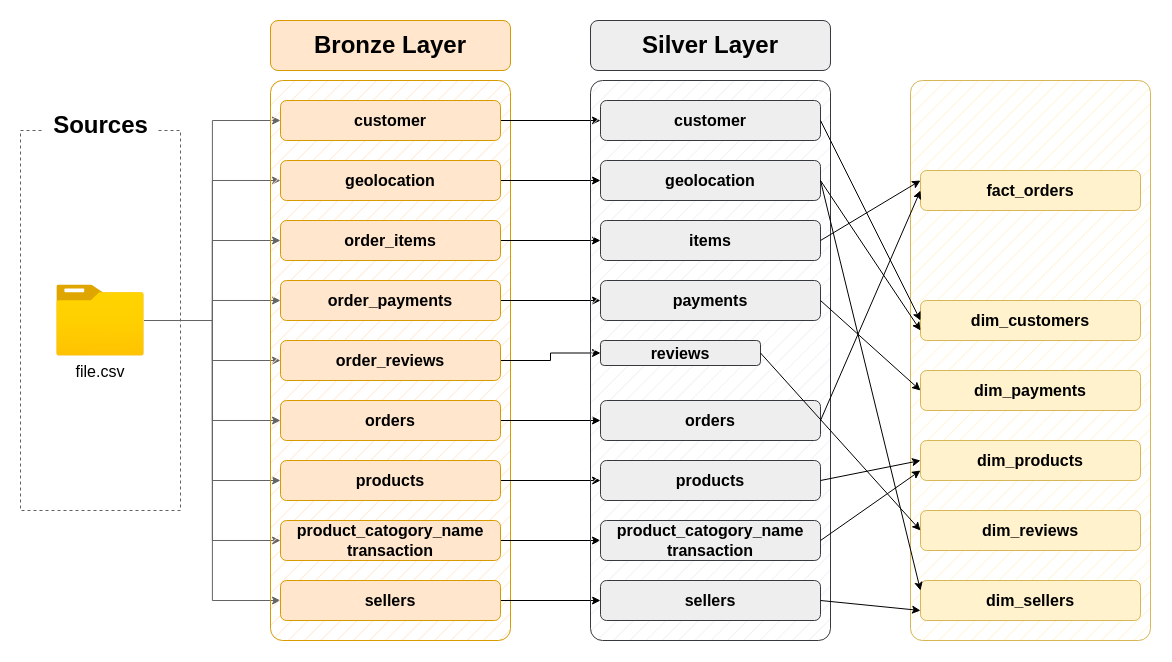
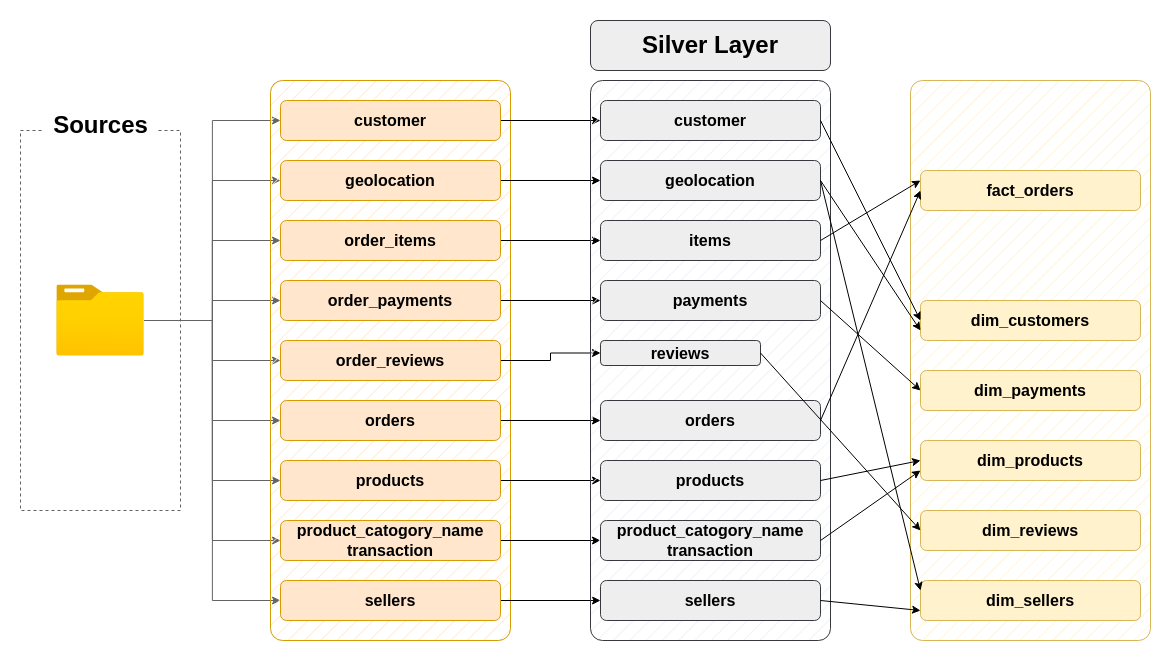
node "Bronze Layer": removed
node "file.csv": removed
